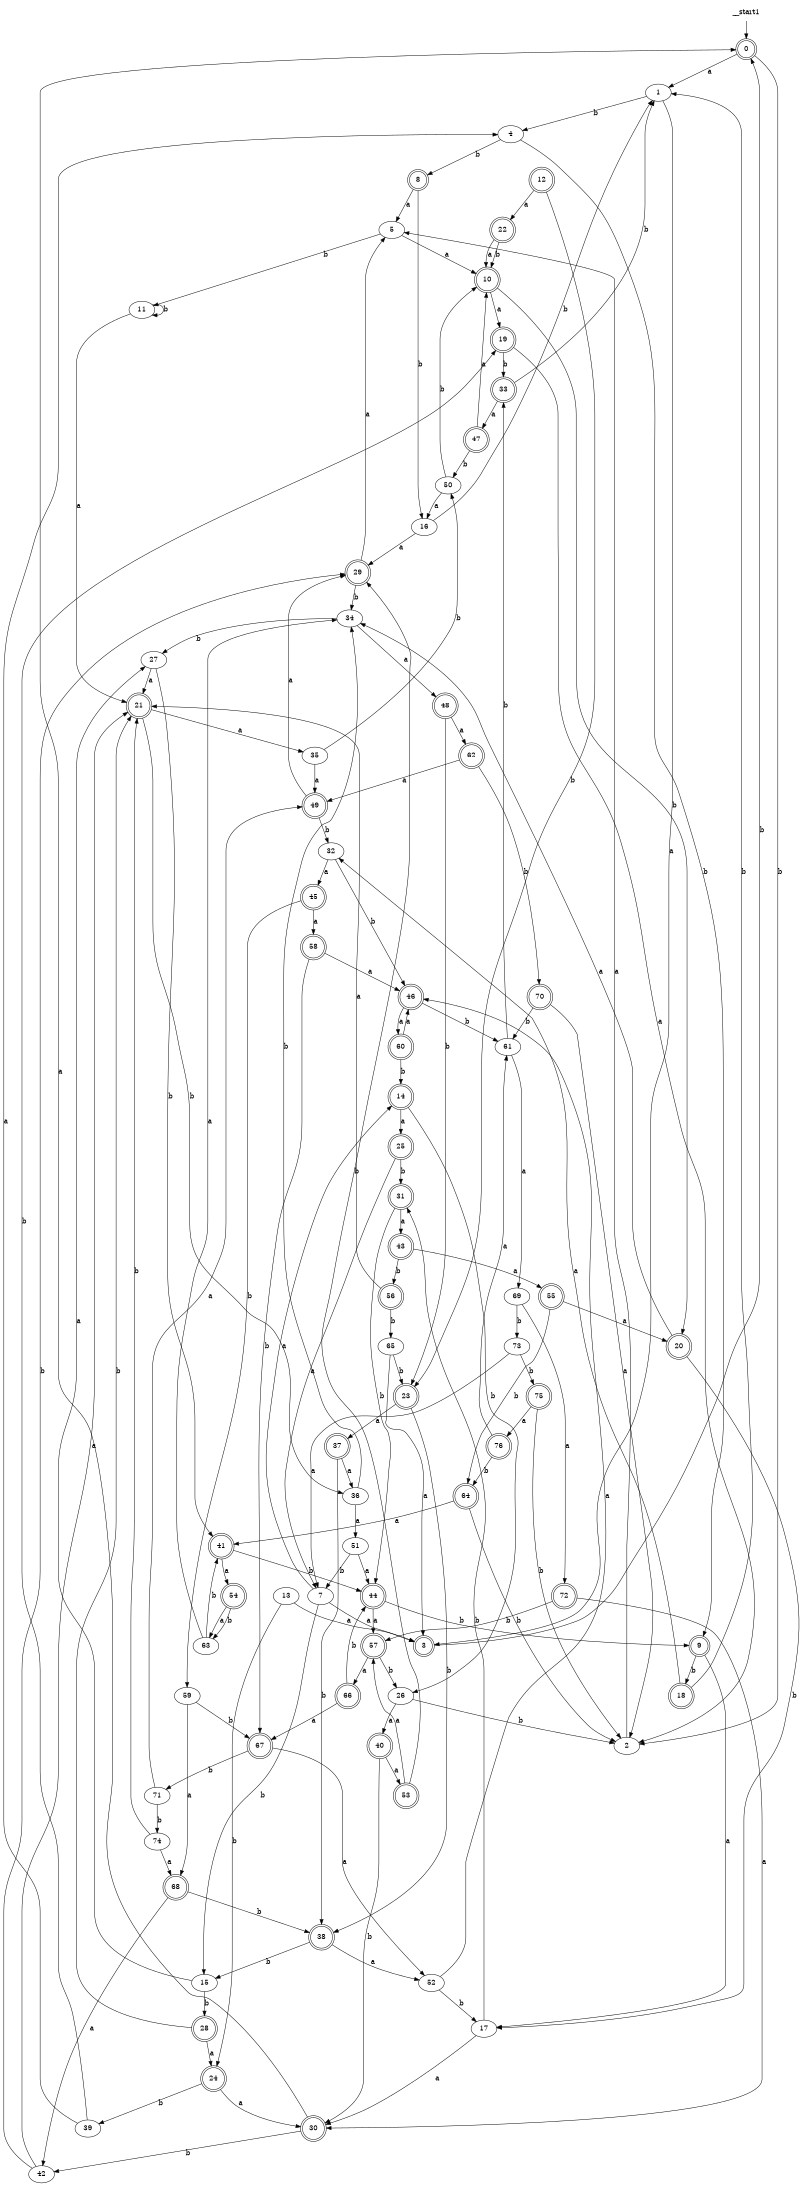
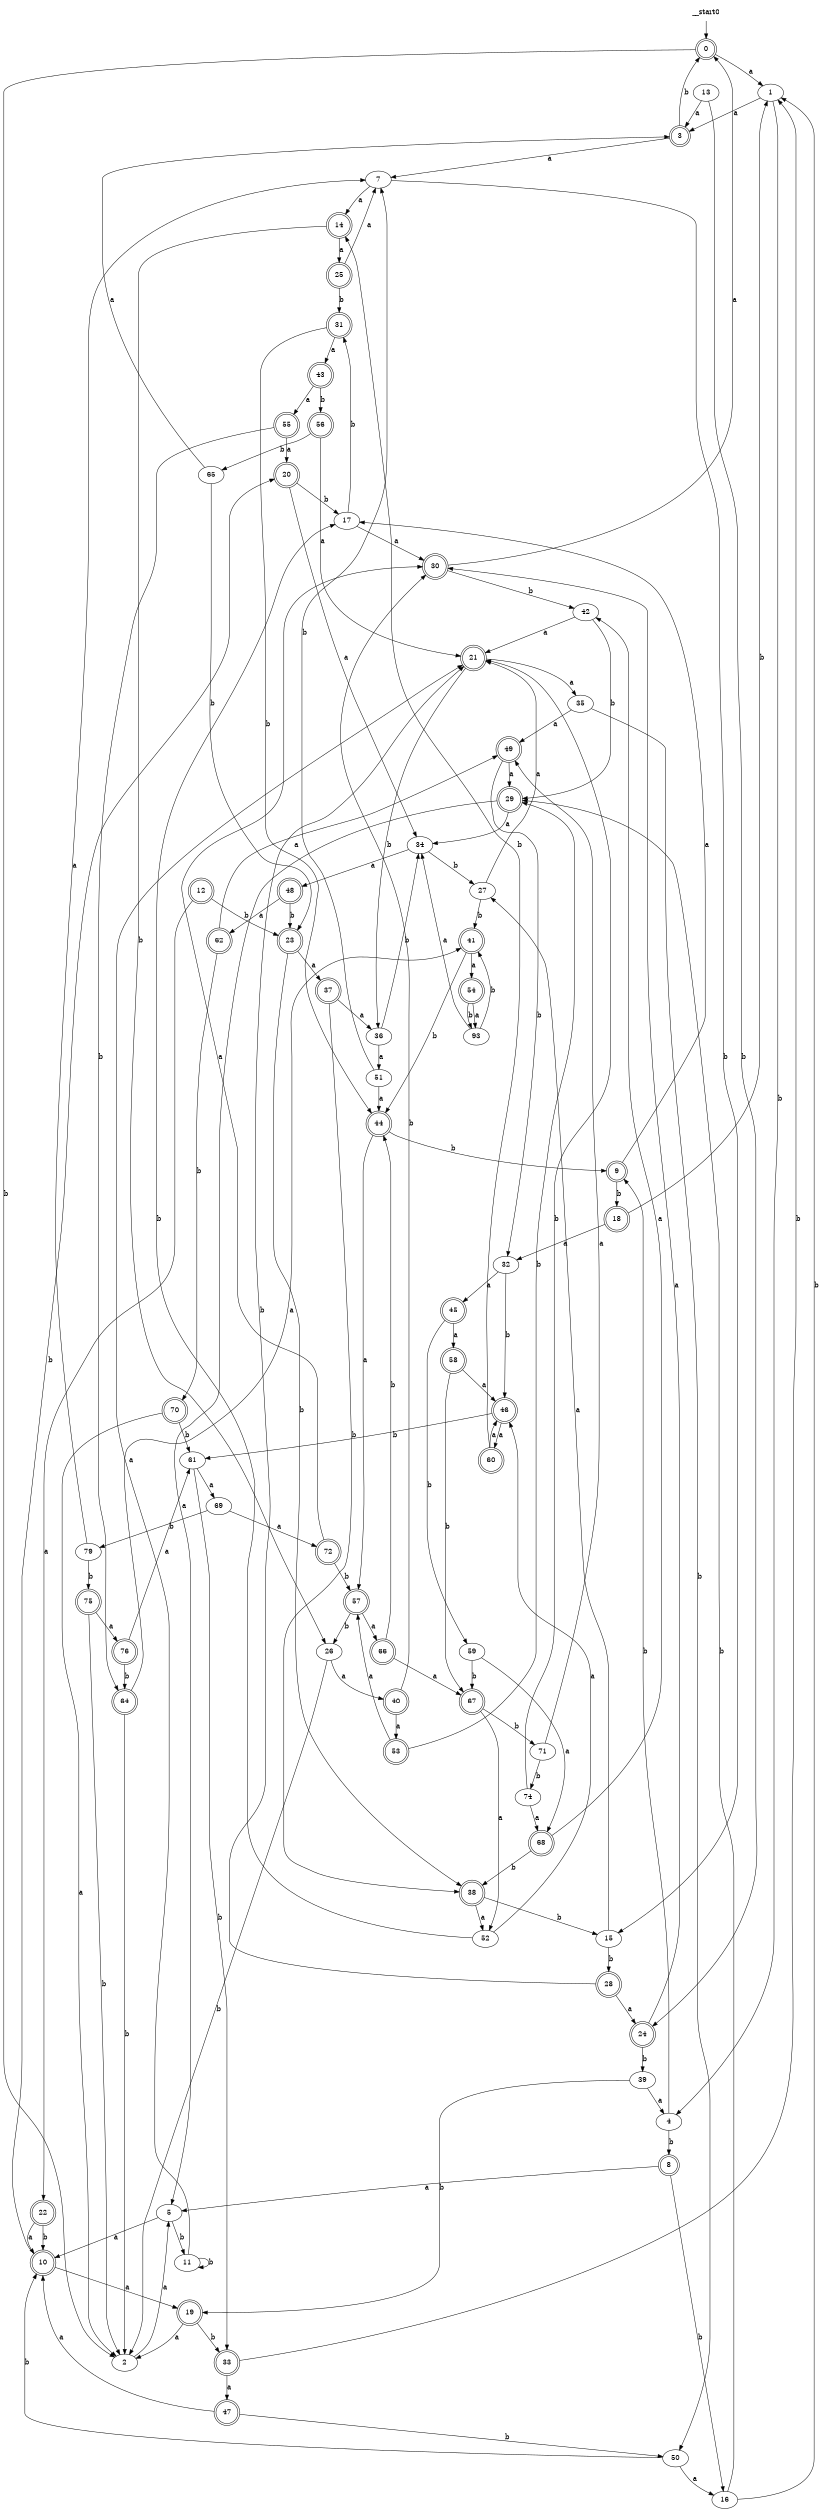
node "__start1": label "__start1" -> "__start0"
edge "16" -> "29": label "a" -> "b"
edge "29" -> "34": label "b" -> "a"
node "73": label "73" -> "79"
edge "7" -> "3": reversed
node "63": label "63" -> "93"
